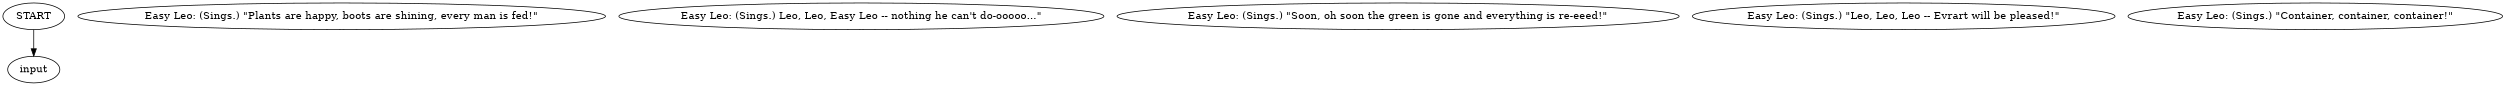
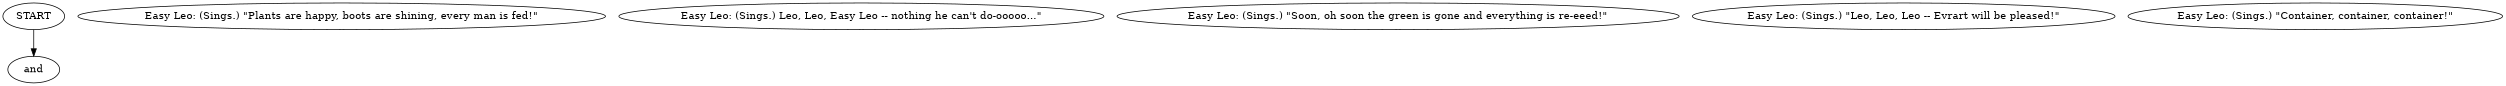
node "input": label "input" -> "and"
